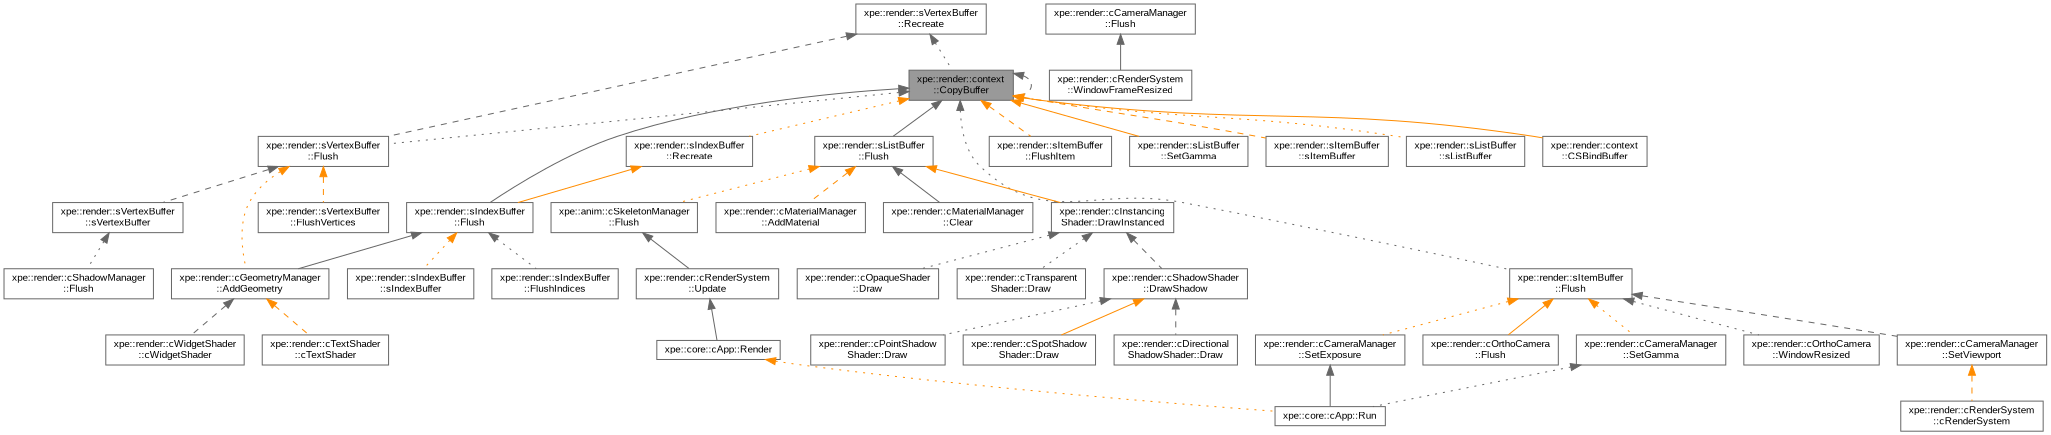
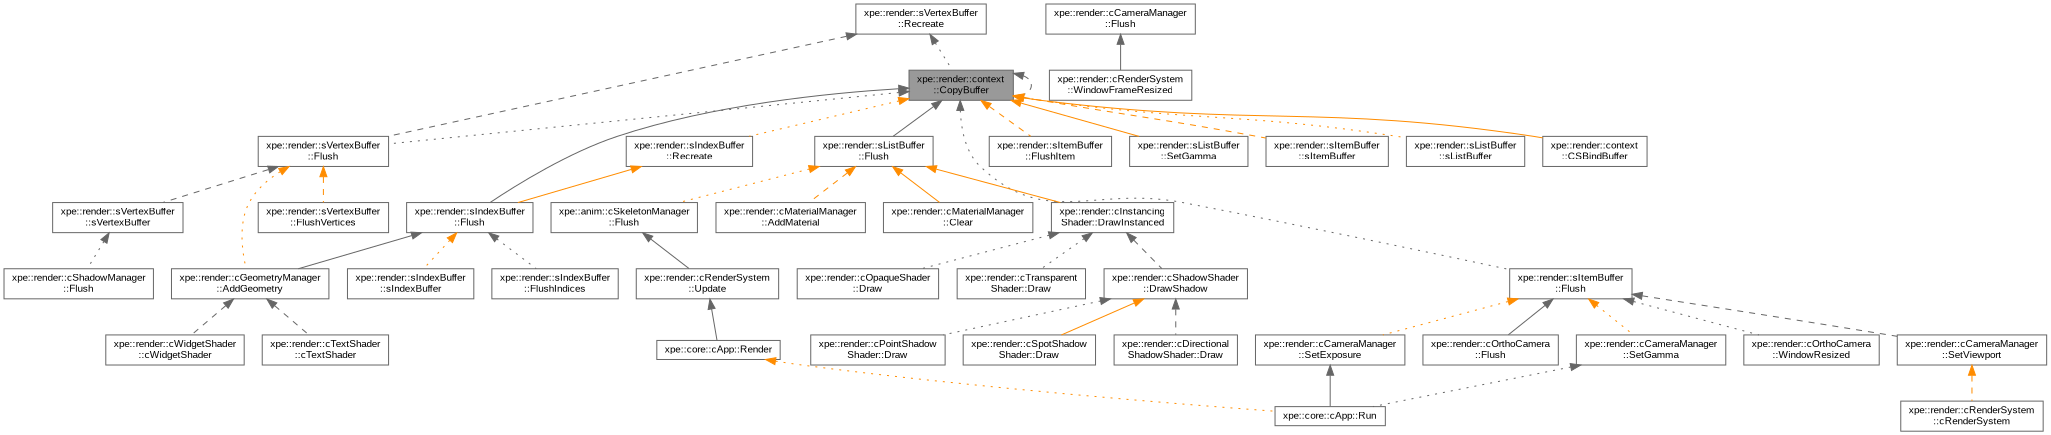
edge "xpe::render::cMaterialManager ::Clear" -> "xpe::render::sListBuffer ::Flush": color gray40 -> darkorange
edge "xpe::render::cTextShader ::cTextShader" -> "xpe::render::cGeometryManager ::AddGeometry": color darkorange -> gray40
edge "xpe::render::cOrthoCamera ::Flush" -> "xpe::render::sItemBuffer ::Flush": color darkorange -> gray40
